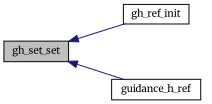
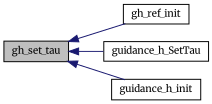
node "gh_set_set": label "gh_set_set" -> "gh_set_tau"
node "guidance_h_SetTau": added
node "guidance_h_ref": label "guidance_h_ref" -> "guidance_h_init"
